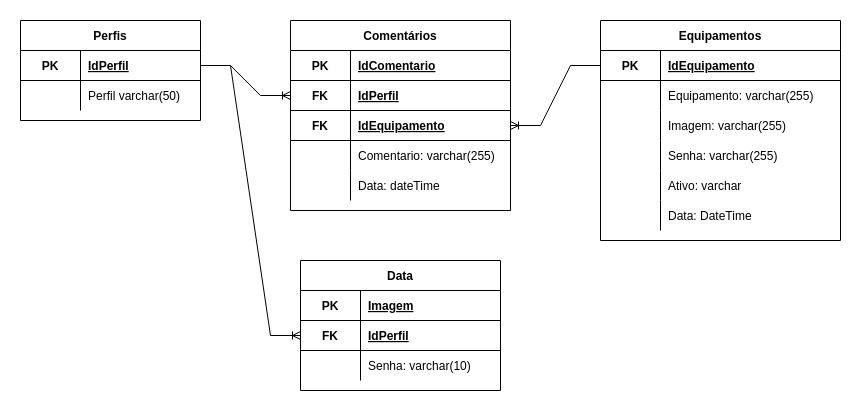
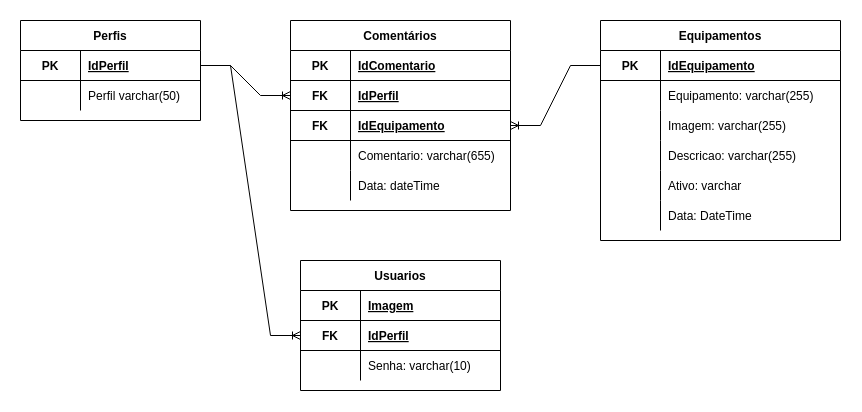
node "Comentario: varchar(255)": label "Comentario: varchar(255)" -> "Comentario: varchar(655)"
node "Senha: varchar(255)": label "Senha: varchar(255)" -> "Descricao: varchar(255)"
node "Data": label "Data" -> "Usuarios"
